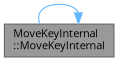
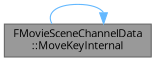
node "MoveKeyInternal ::MoveKeyInternal": label "MoveKeyInternal ::MoveKeyInternal" -> "FMovieSceneChannelData ::MoveKeyInternal"
